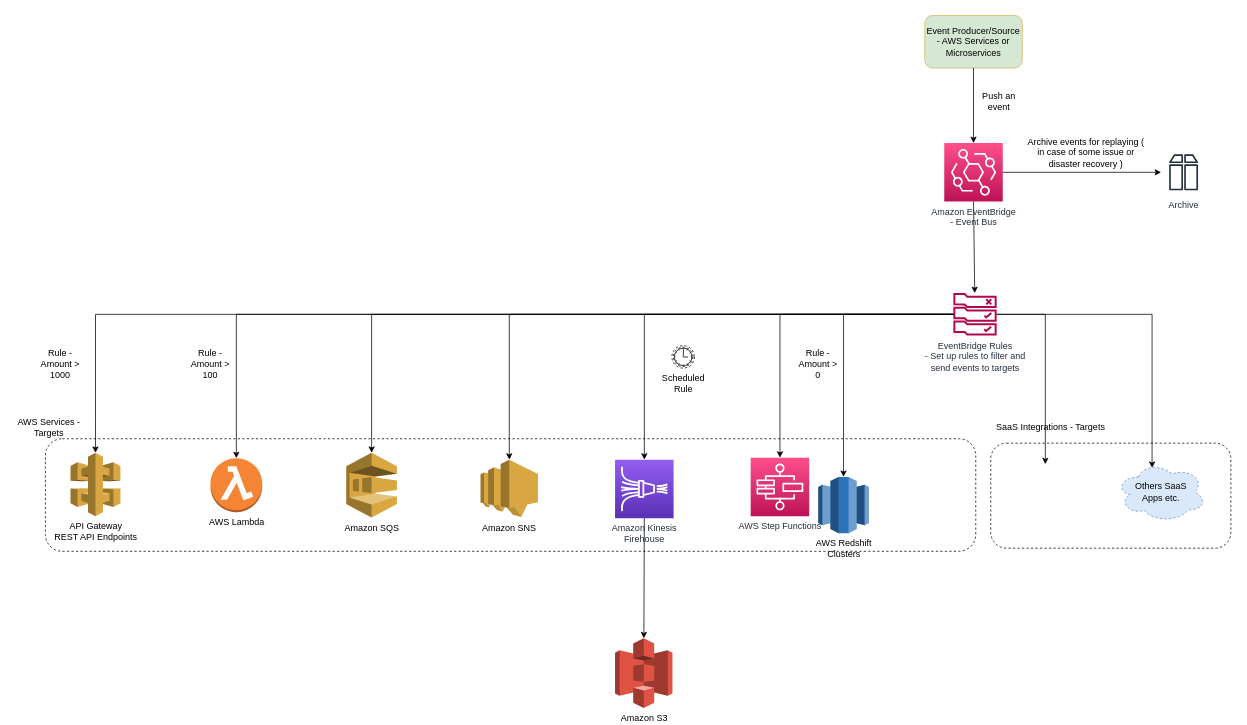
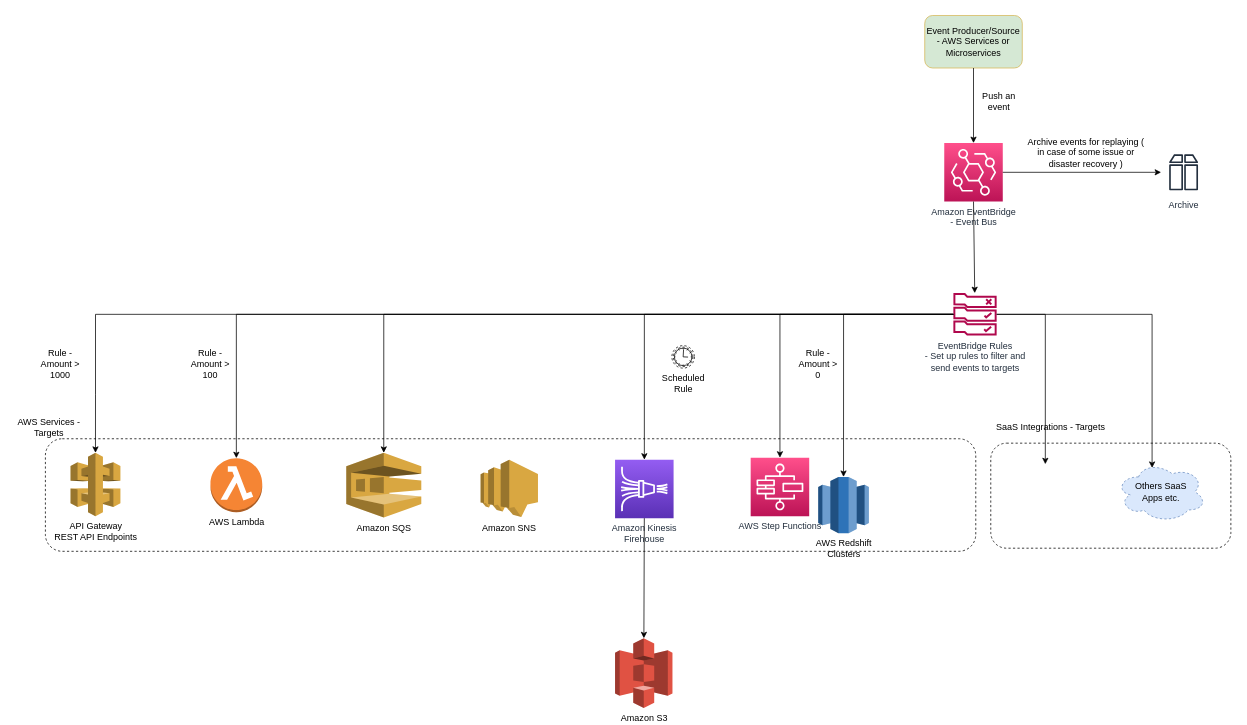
edge "EventBridge Rules - Set up rules to filter and send events to targets" -> "Amazon SNS": removed
node "Amazon SQS": size 51x65 -> 75x65
